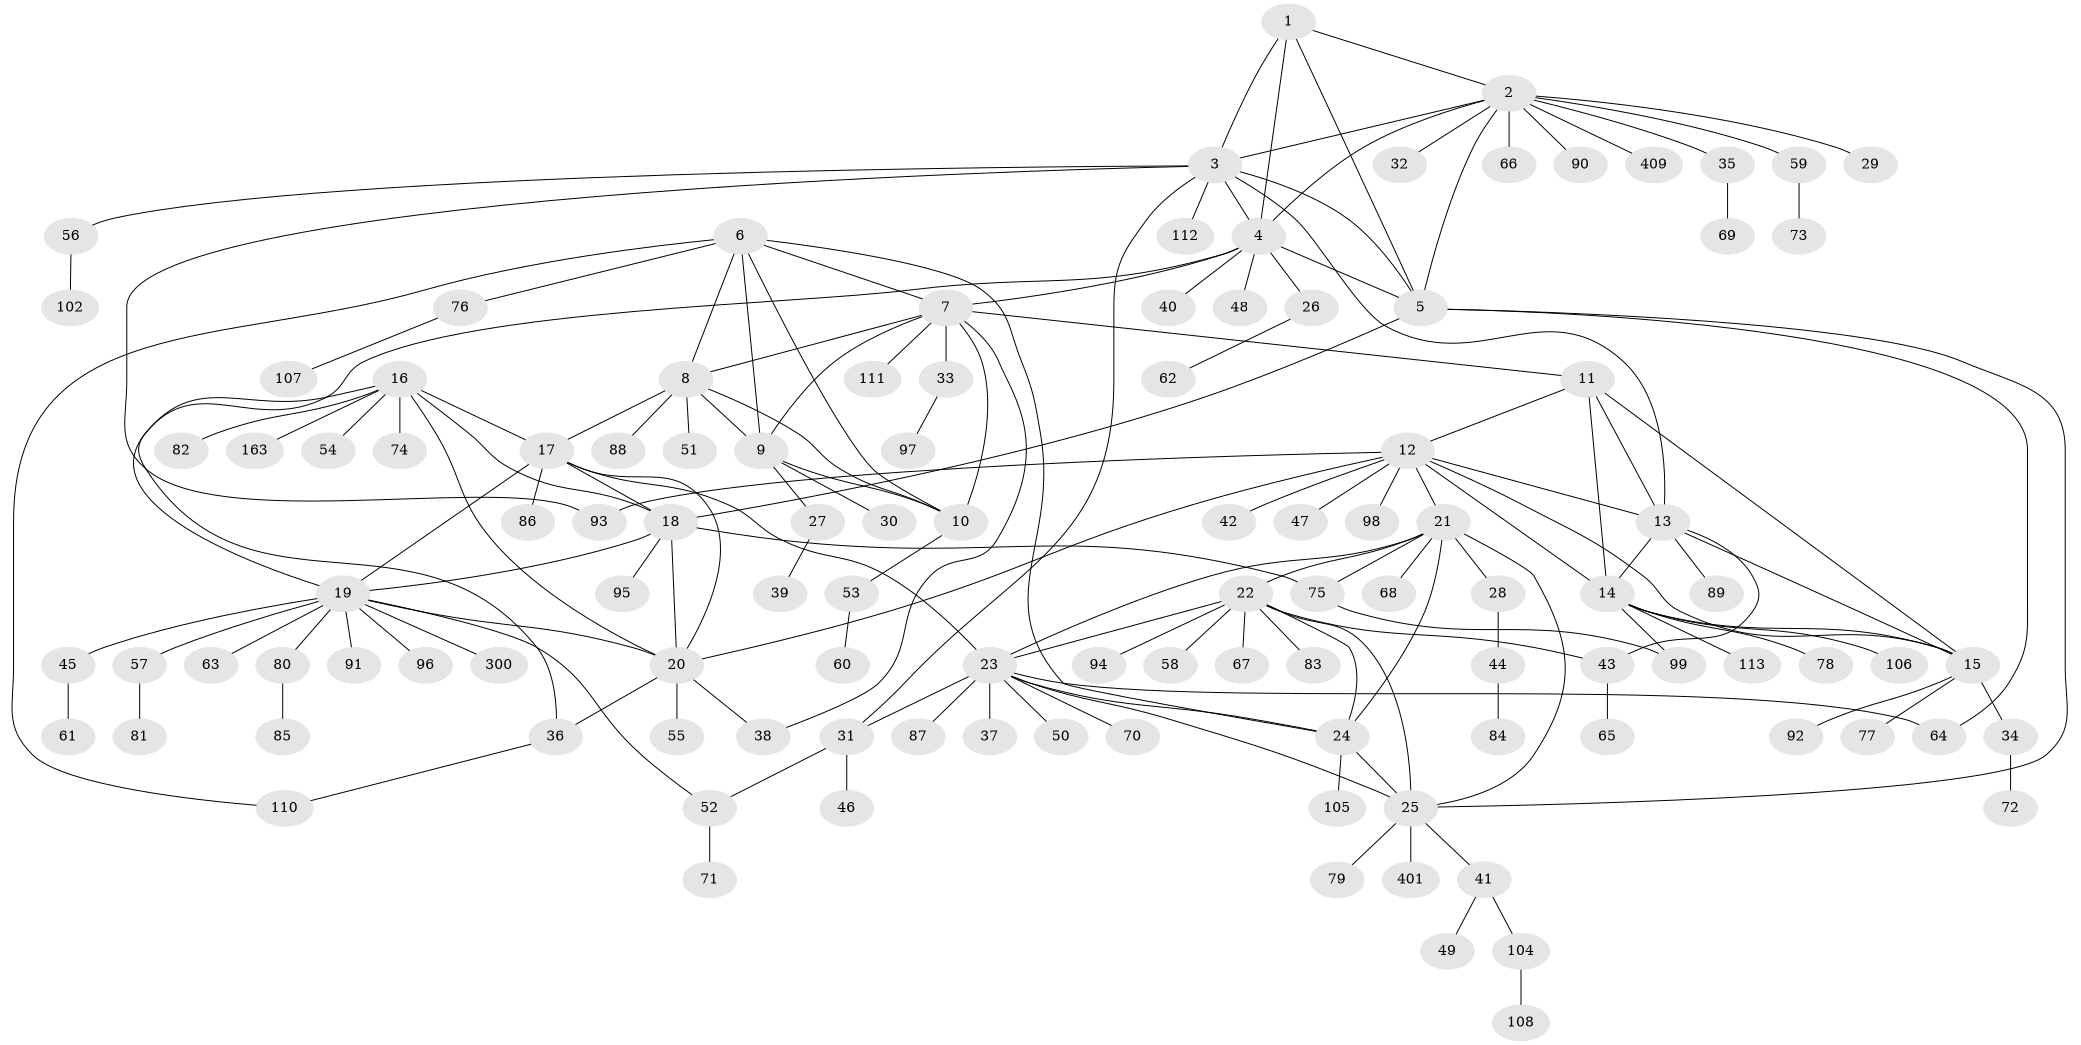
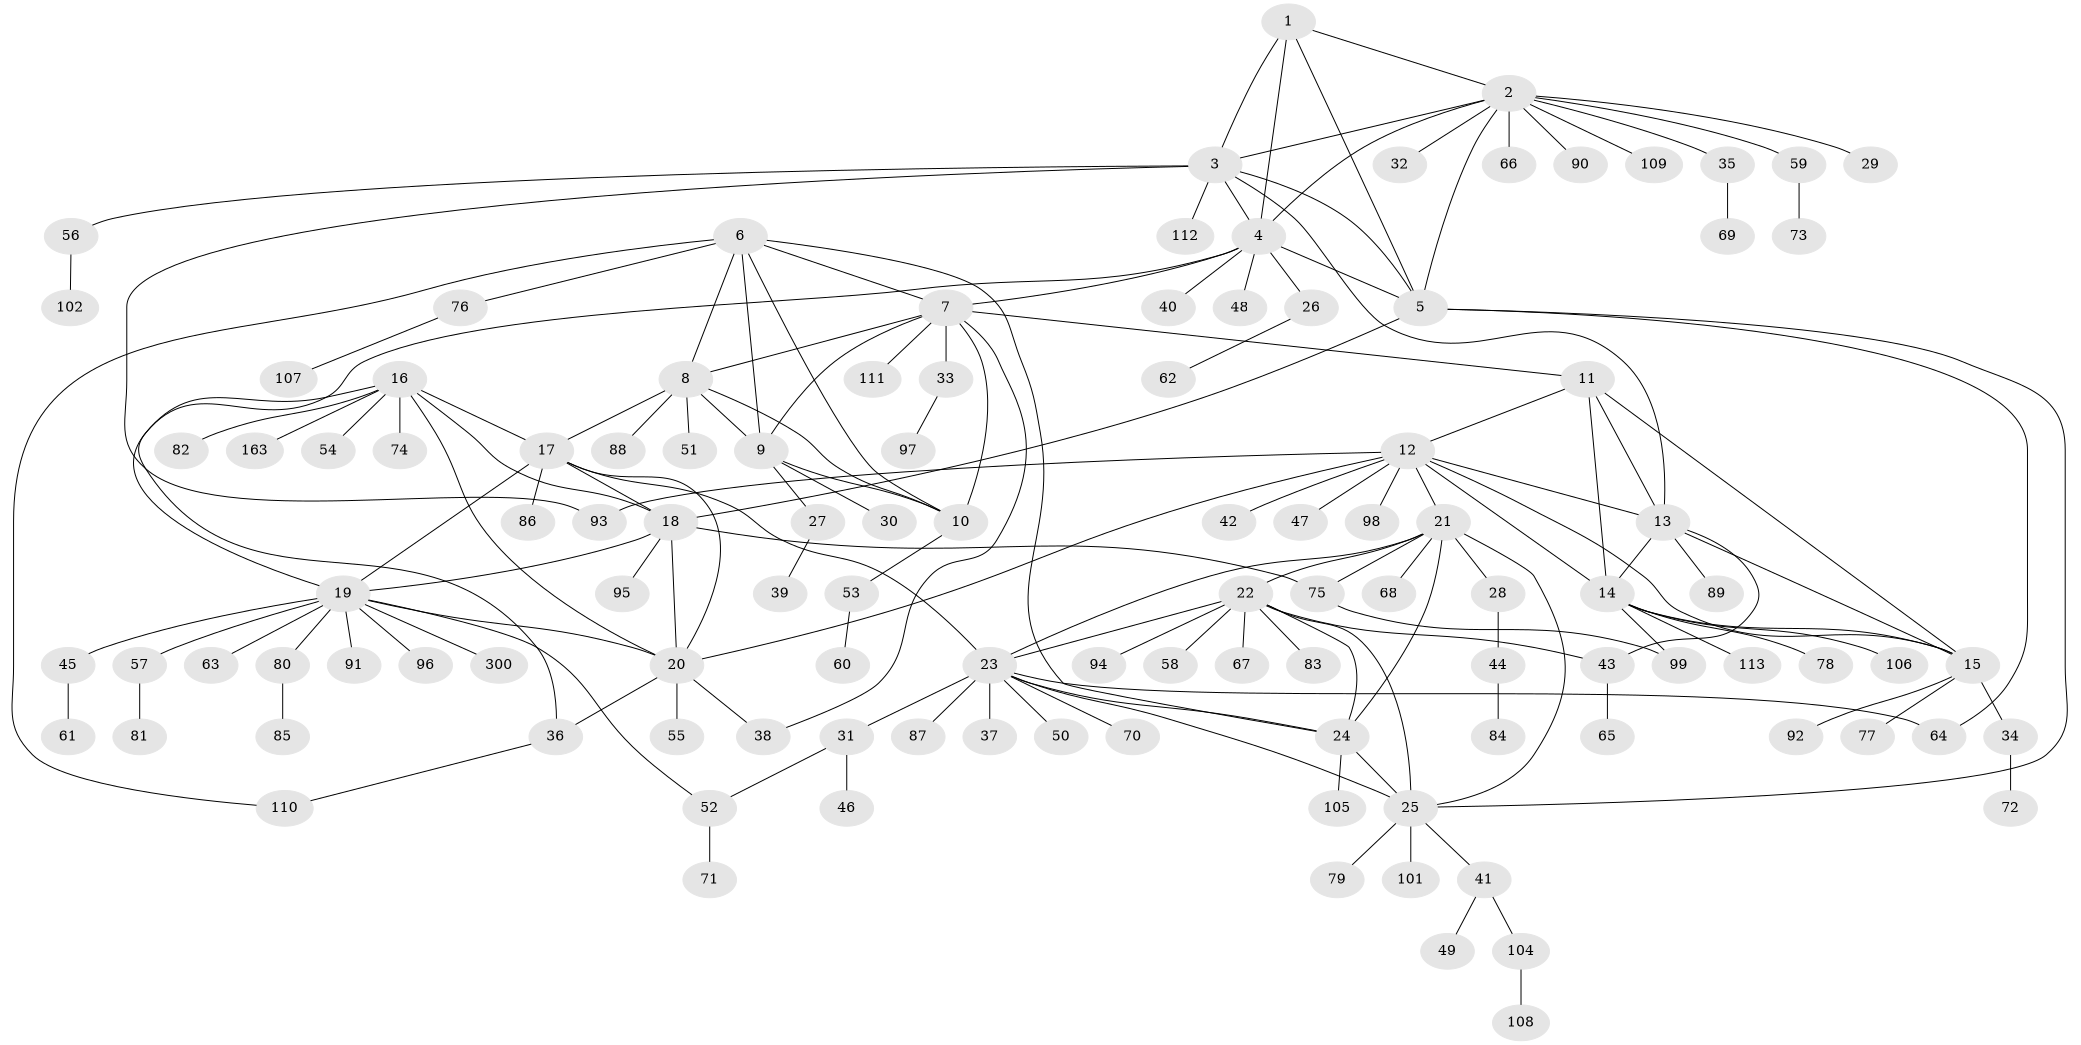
node "409": label "409" -> "109"
edge "3" -- "31": removed
node "401": label "401" -> "101"
